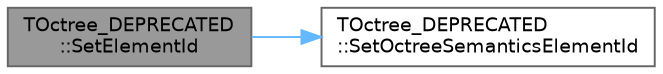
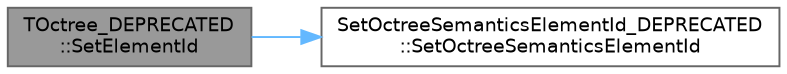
node "TOctree_DEPRECATED ::SetOctreeSemanticsElementId": label "TOctree_DEPRECATED ::SetOctreeSemanticsElementId" -> "SetOctreeSemanticsElementId_DEPRECATED ::SetOctreeSemanticsElementId"
